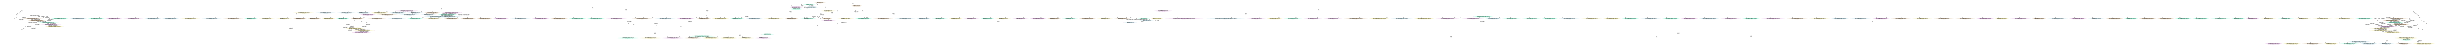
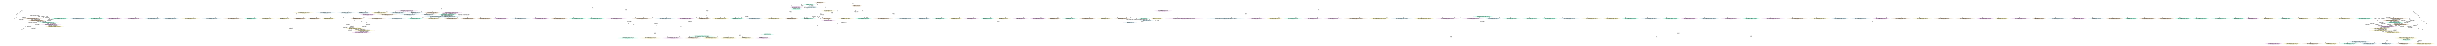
node "(FIELD_IDENTIFIER,VAR50,VAR50)<SUB>951</SUB>": removed
